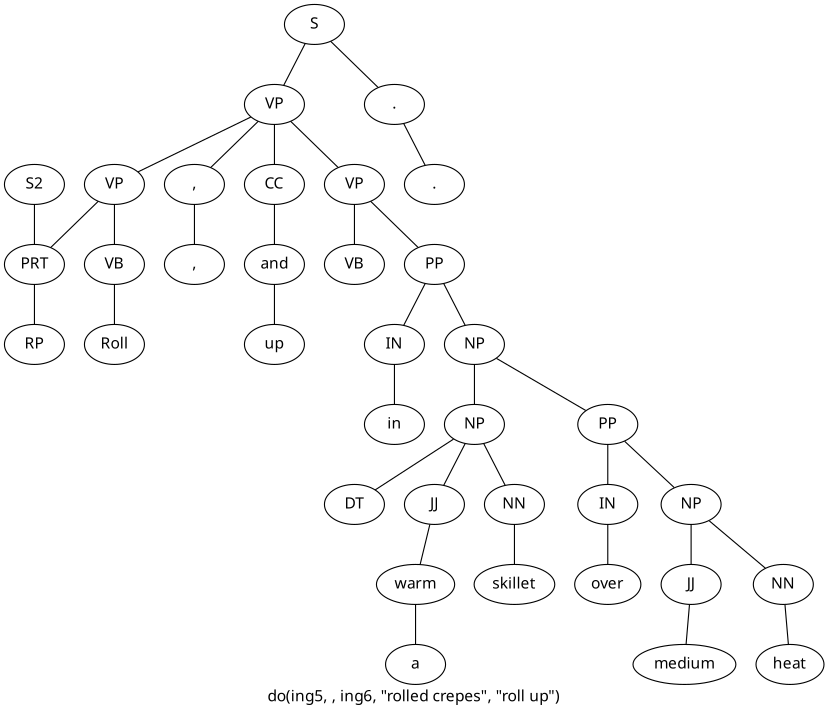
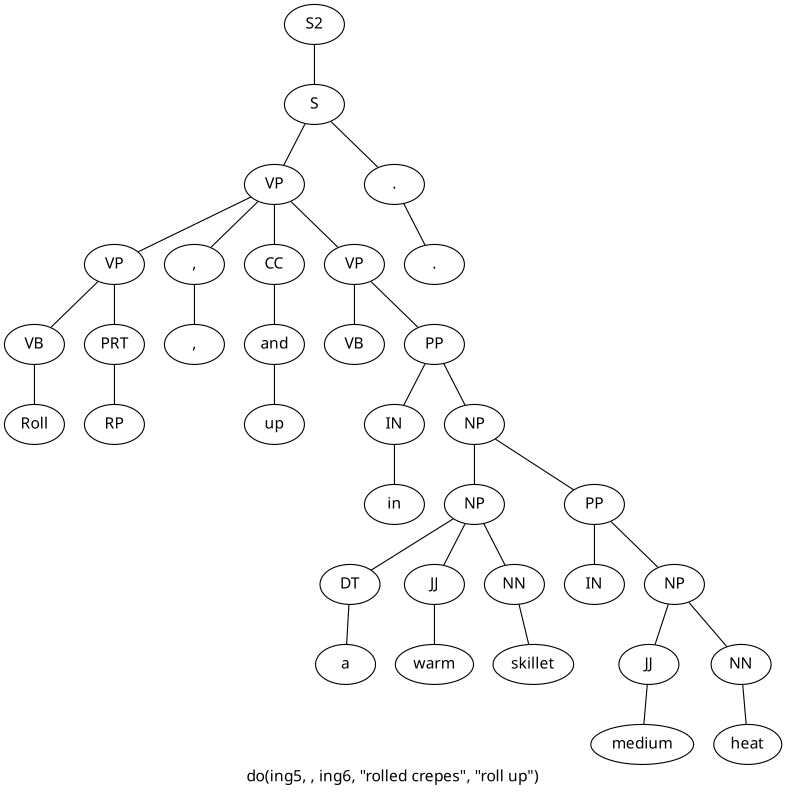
edge "S2" -- "PRT": now "S2" -- "S"
node "over": removed
edge "warm" -- "a": now "DT" -- "a"
